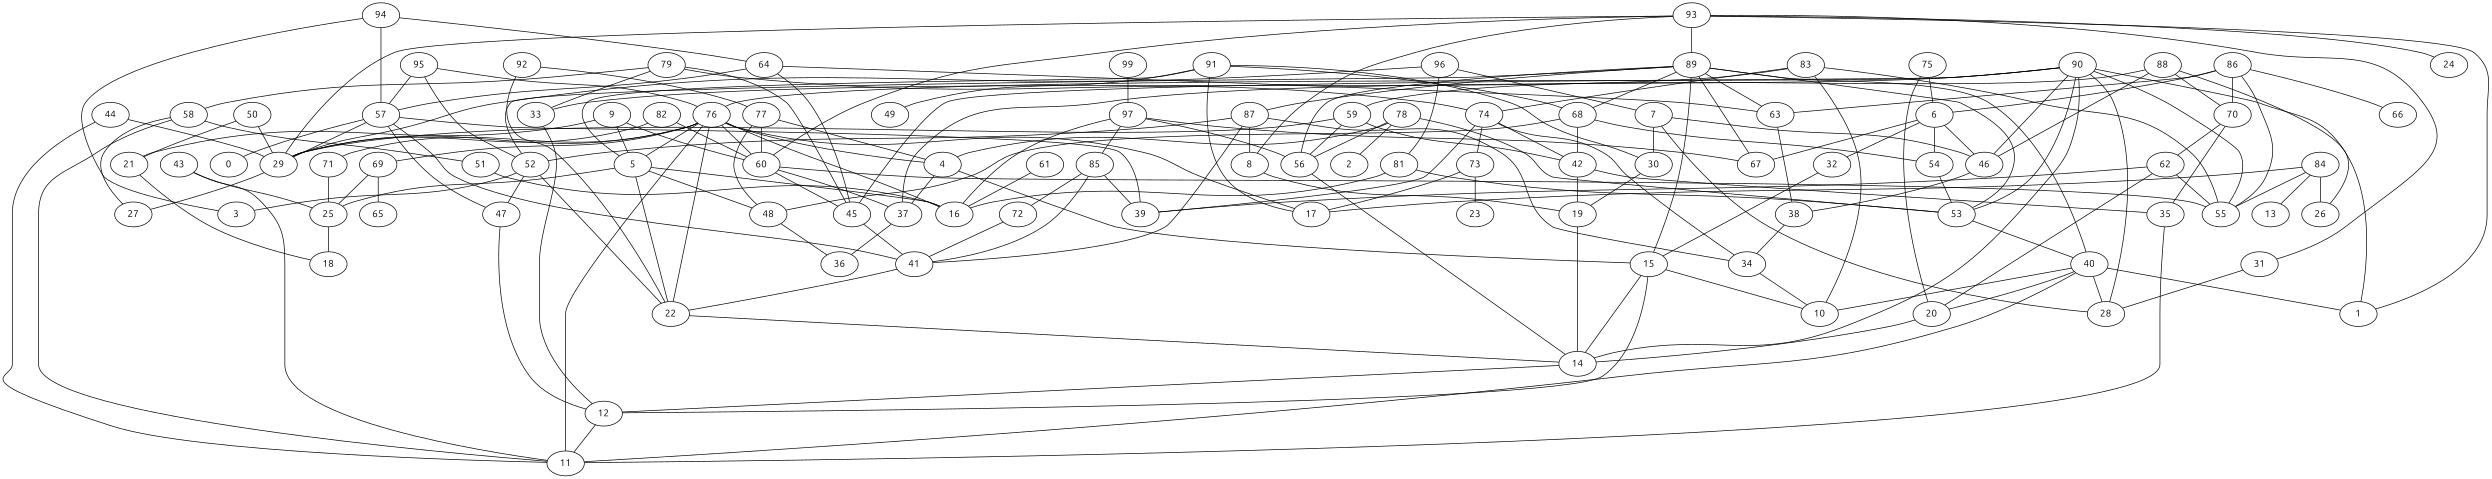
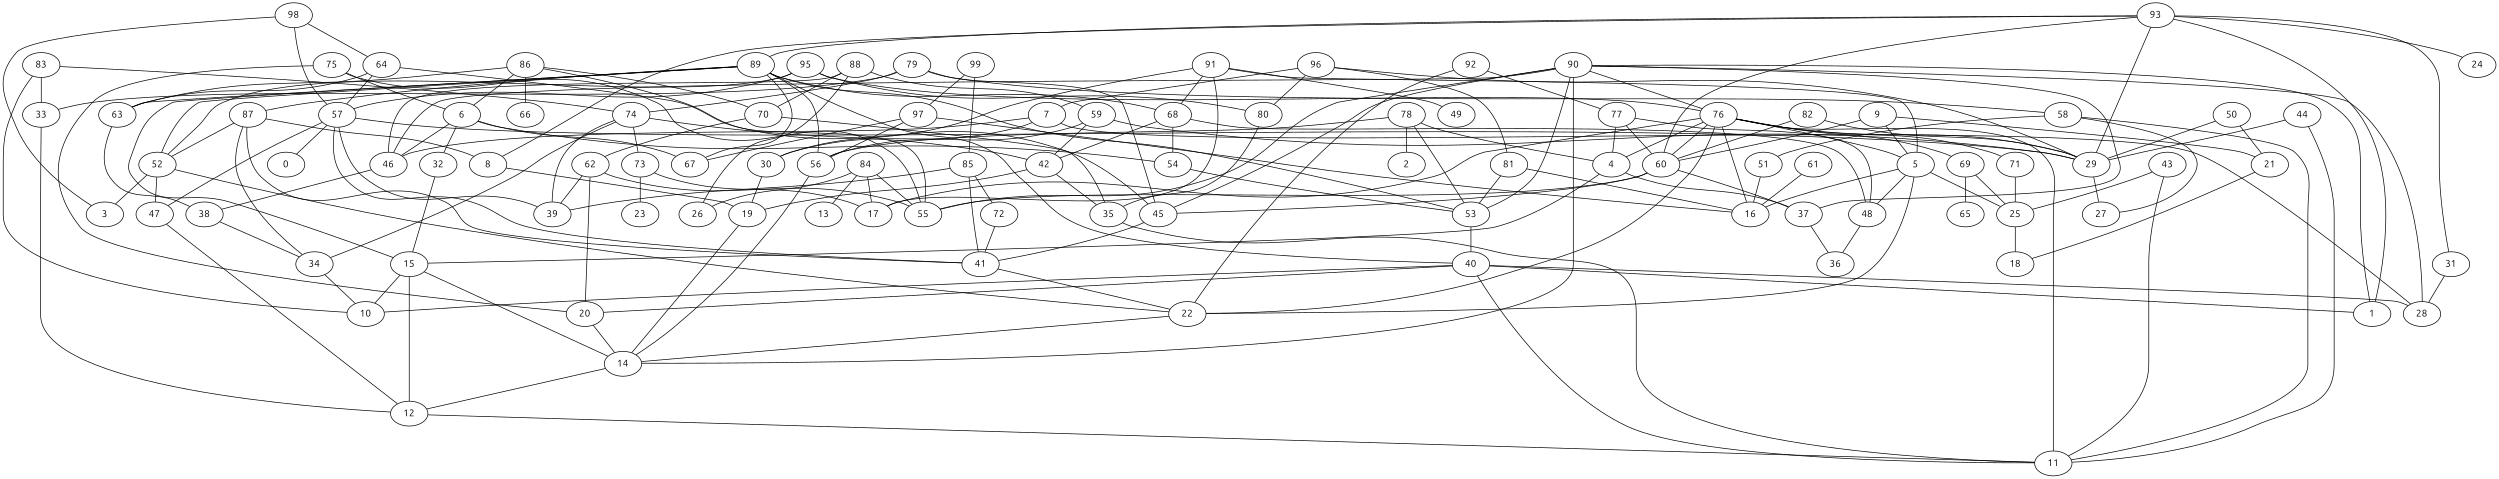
node "94": label "94" -> "98"
edge "83" -- "55": now "75" -- "55"
node "80": added
edge "97" -- "85": now "99" -- "85"
